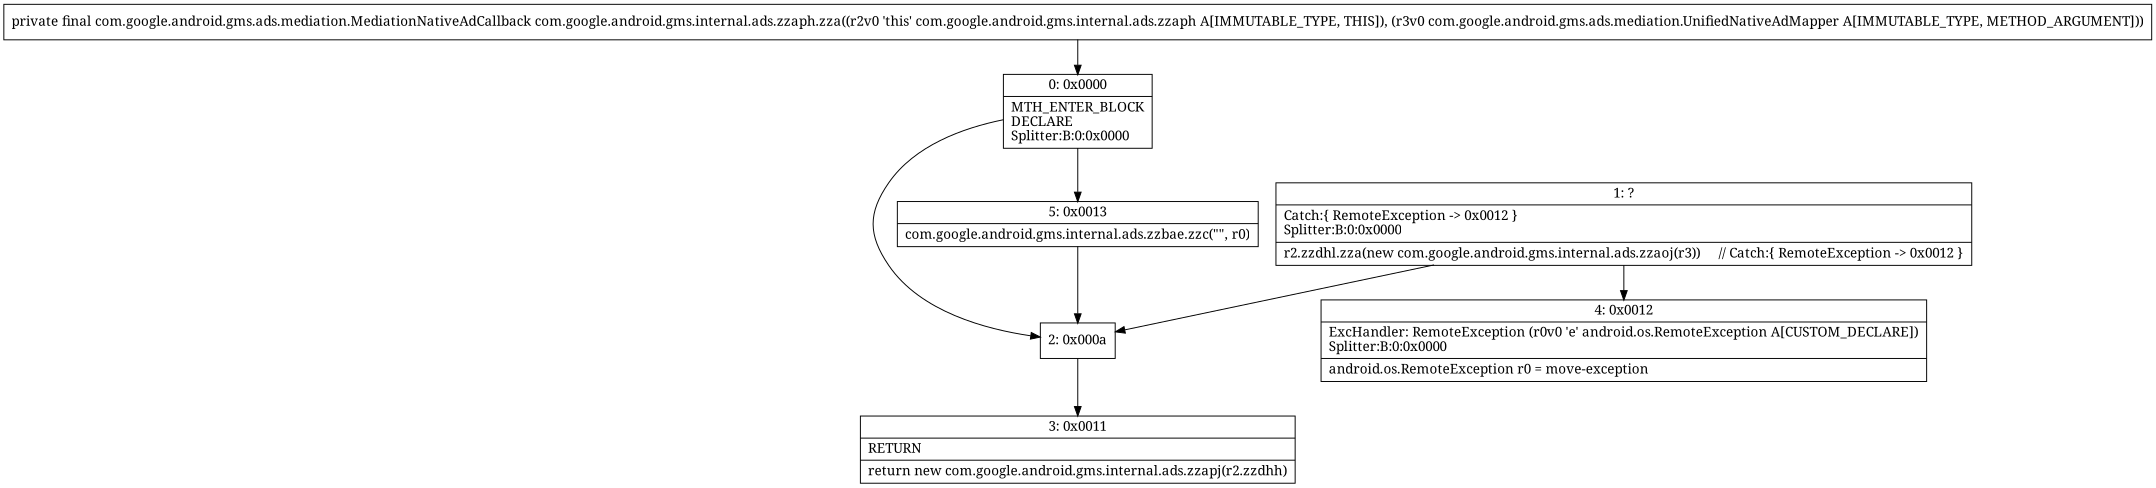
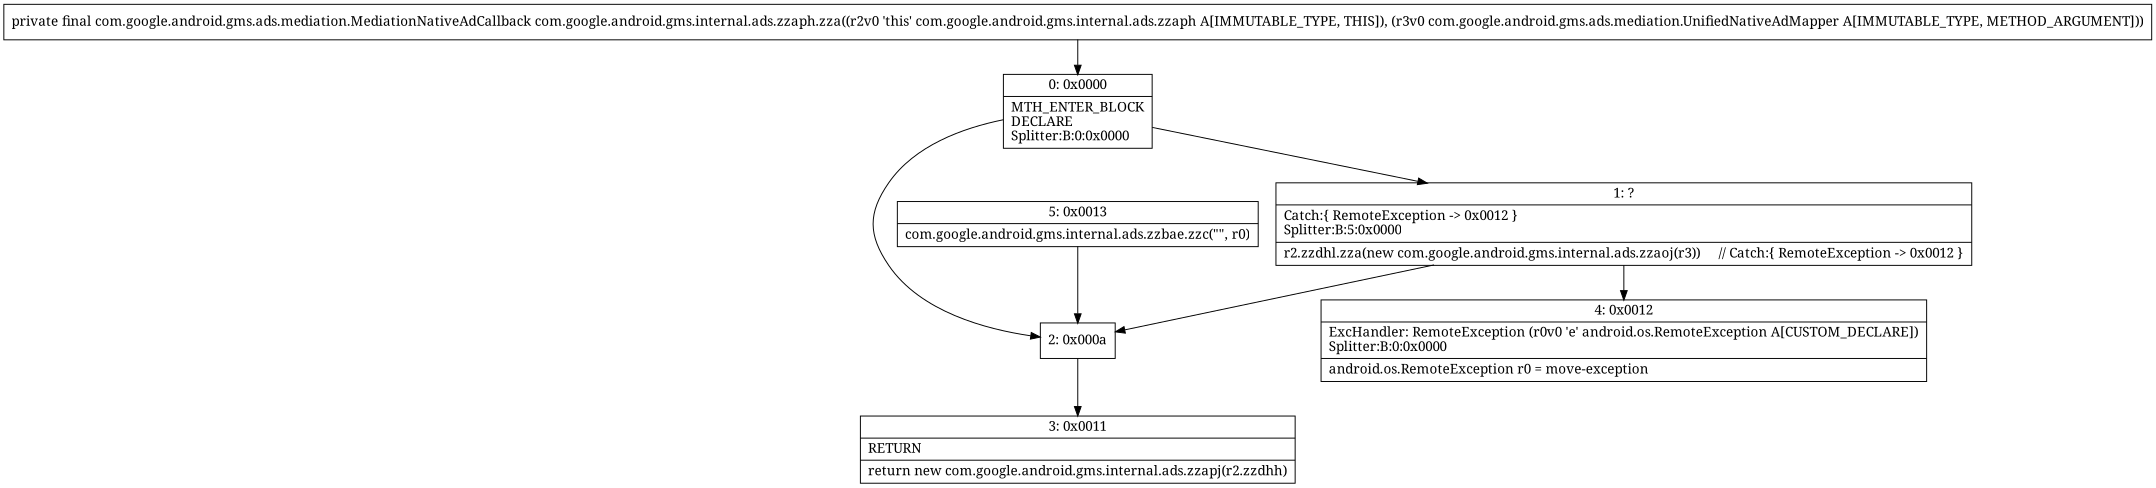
edge "0: 0x0000" -> "5: 0x0013": now "0: 0x0000" -> "1: ?"
node "1: ?": text "Splitter:B:0:0x0000" -> "Splitter:B:5:0x0000"
